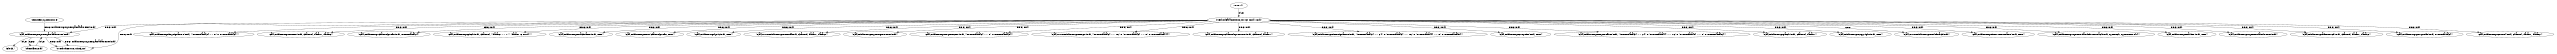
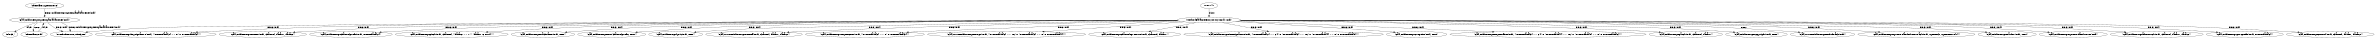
edge "(MethodParameterIn,struct _mdi *mdi)" -> "(Call,midi_setup_sysex_yamaha_reset(mdi))": removed, label "DDG: mdi"
edge "(MethodParameterIn,struct _mdi *mdi)" -> "(Call,midi_setup_noteon(mdi, channel, data_1, data_2))": label "CFG: mdi" -> "DDG: mdi"
node "(Call,midi_setup_sysex_gm_reset(mdi))": removed
node "(Call,midi_setup_instrumentname(mdi, text))": removed
